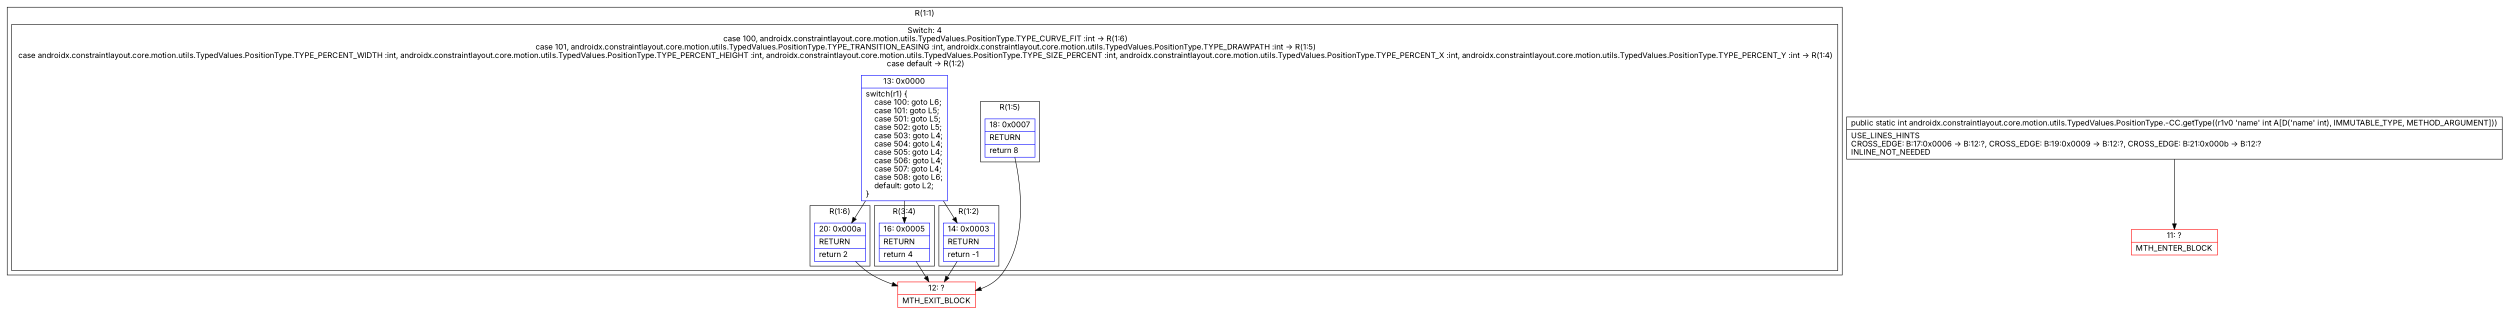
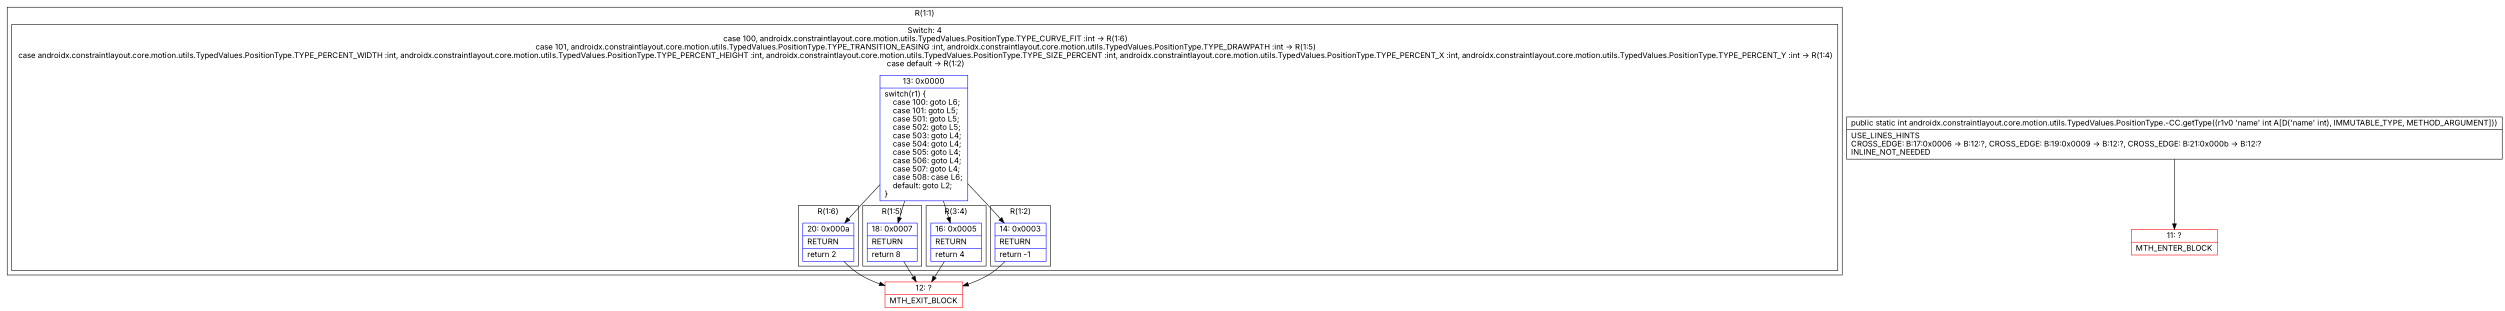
node "13: 0x0000": text "case 508: goto L6;" -> "case 508: case L6;"
edge "13: 0x0000" -> "18: 0x0007": added
